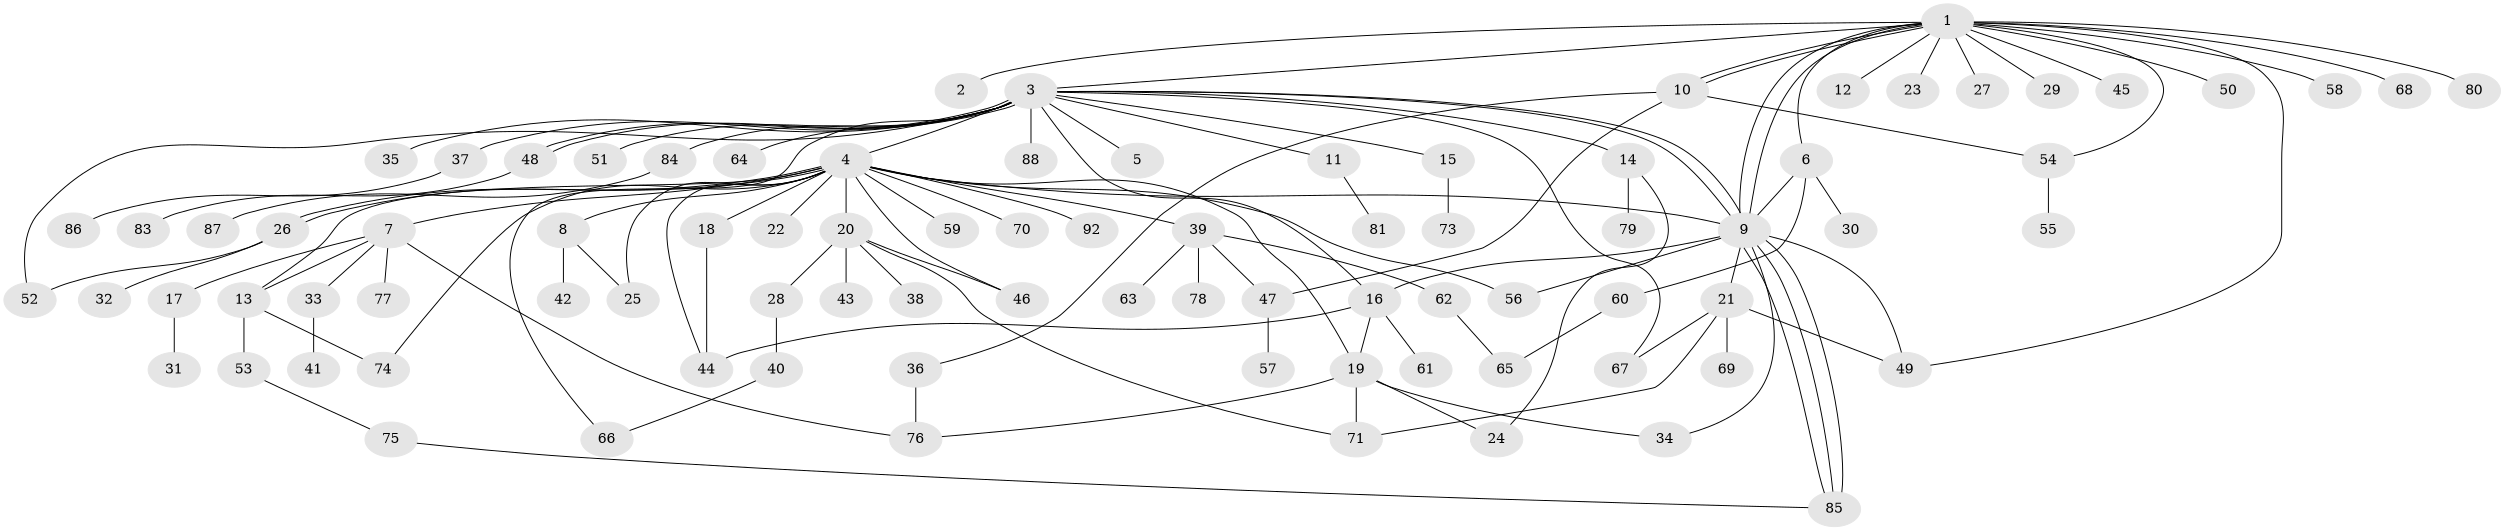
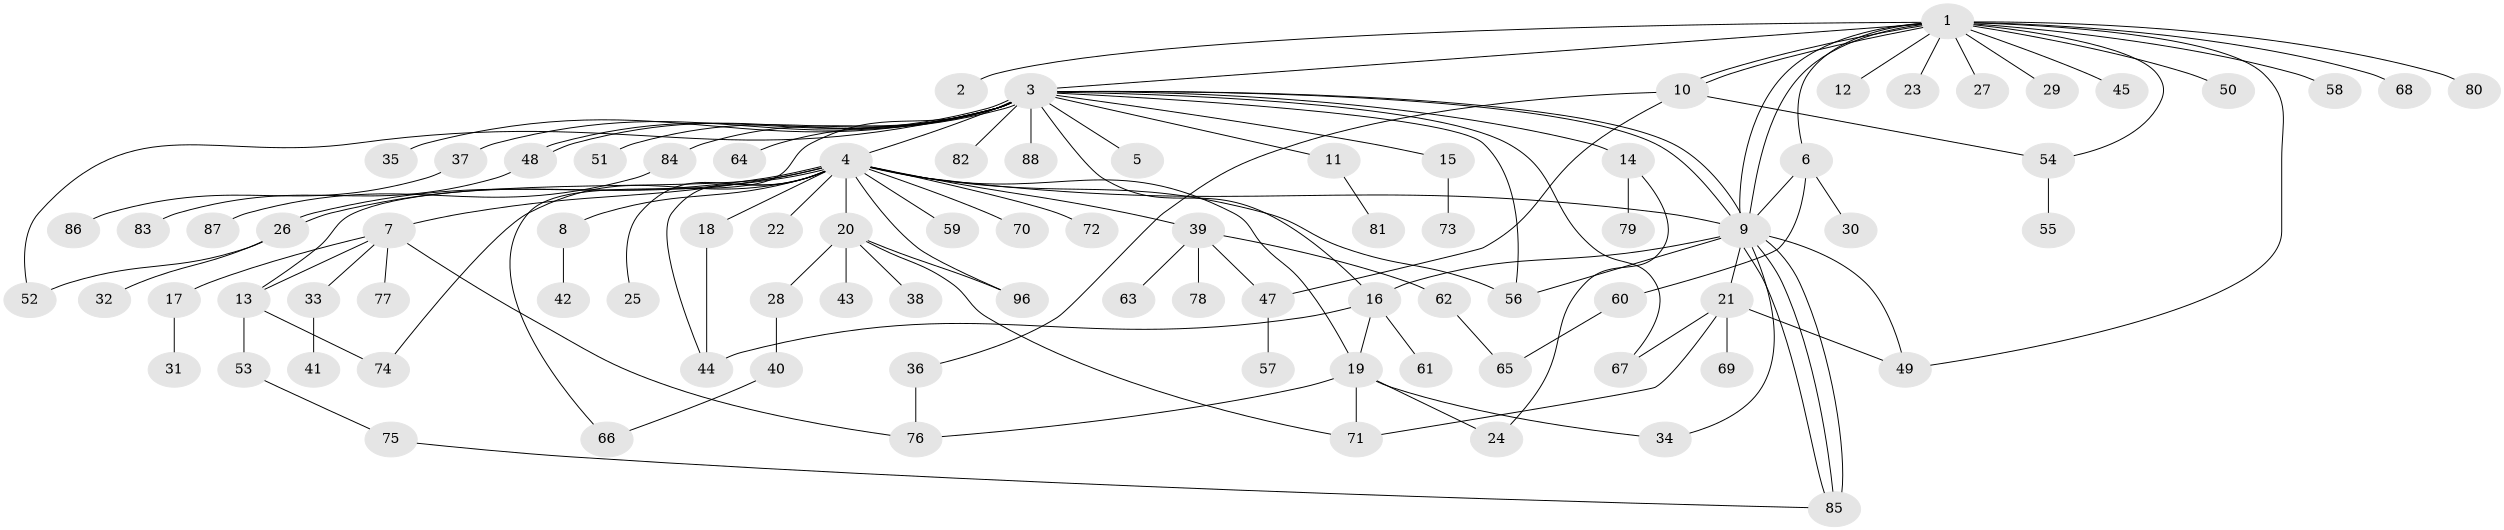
edge "3" -- "56": added
node "82": added
node "92": label "92" -> "72"
edge "8" -- "25": removed
node "46": label "46" -> "96"
